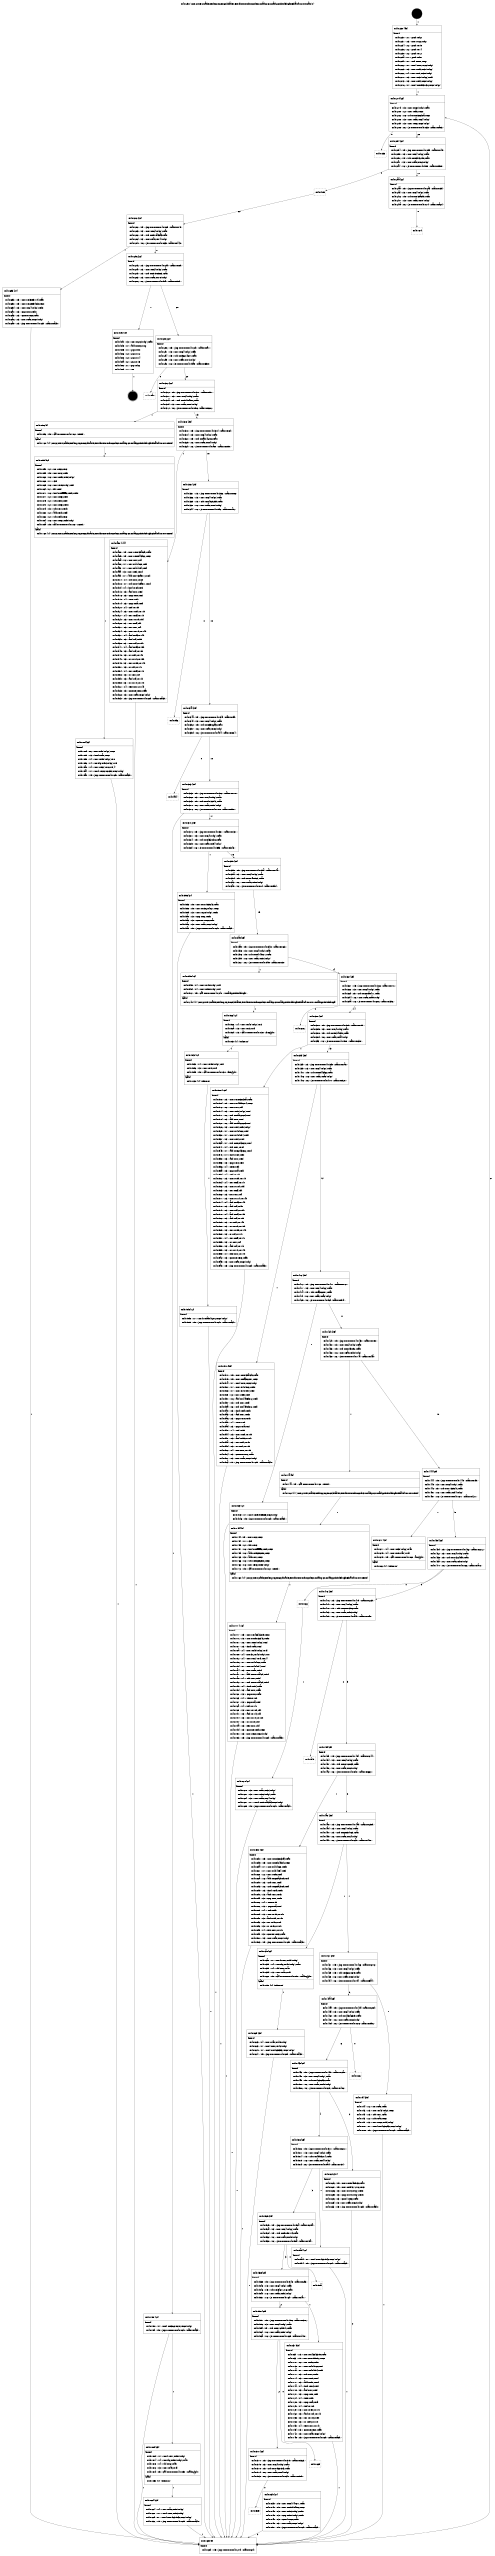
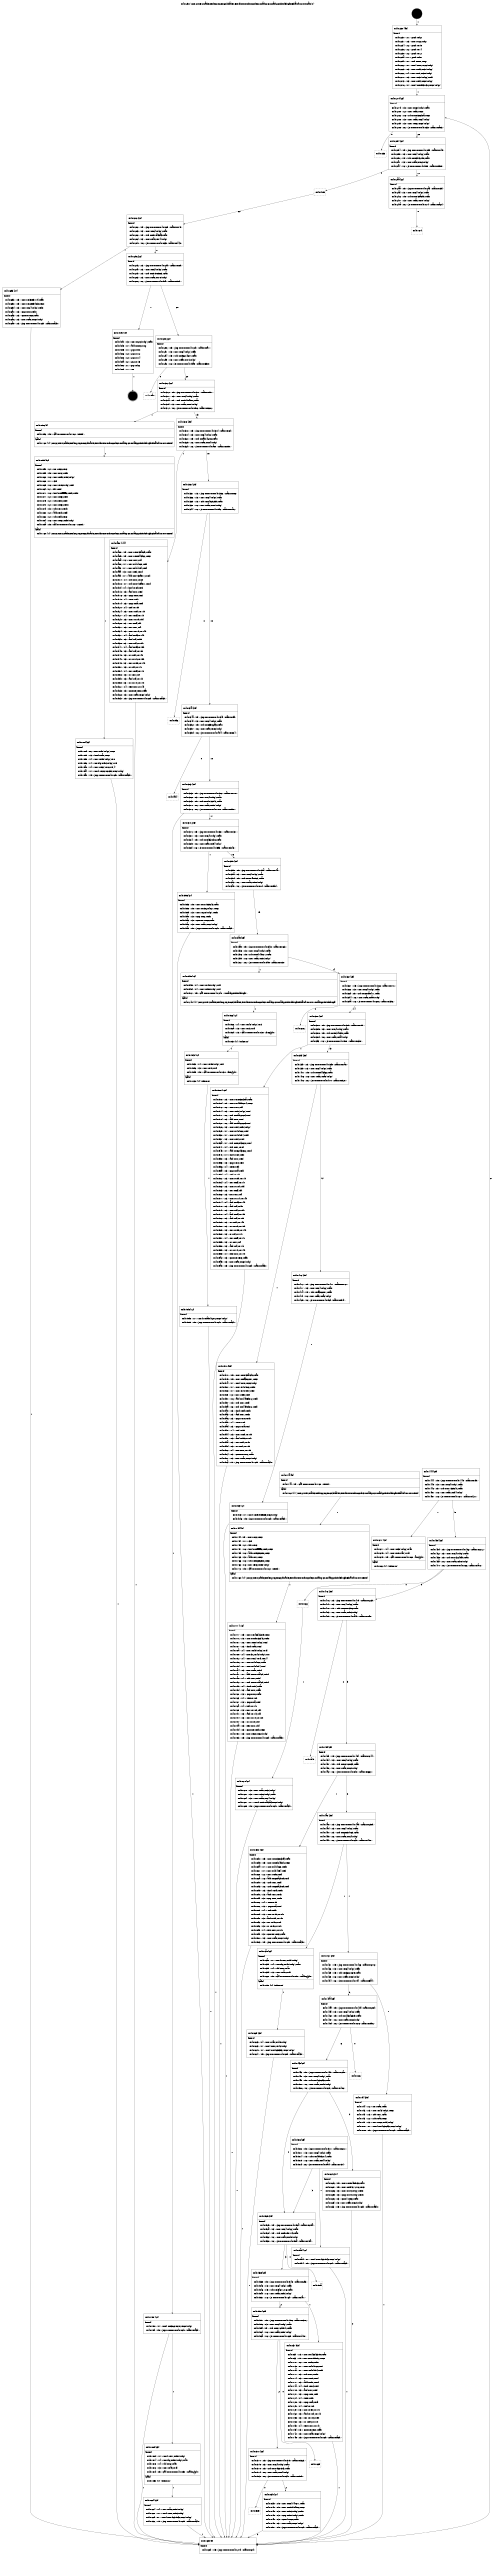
node "0x40142b [25]": removed
edge "0x4014f3 [25]" -> "0x40150c [25]": now "0x4014f3 [25]" -> "0x401525 [25]"
edge "0x401570 [25]" -> "0x40183b [27]": added, label "2"
